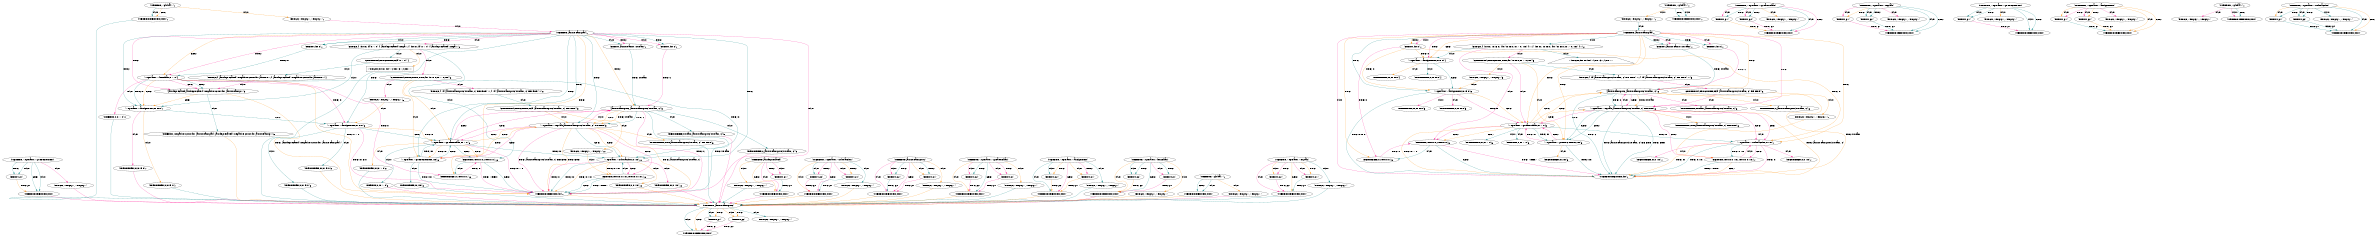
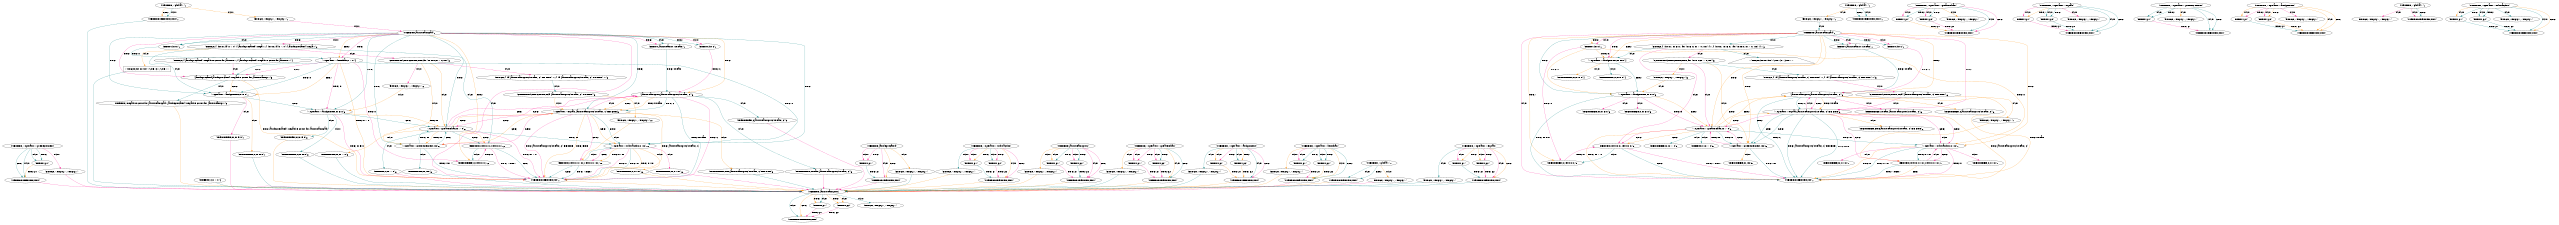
node "(CONTROL_STRUCTURE,IF,if (n < 0))": removed
edge "(<operator>.lessThan,n < 0)" -> "(LITERAL,0,n < 0)": removed, label "AST:"
